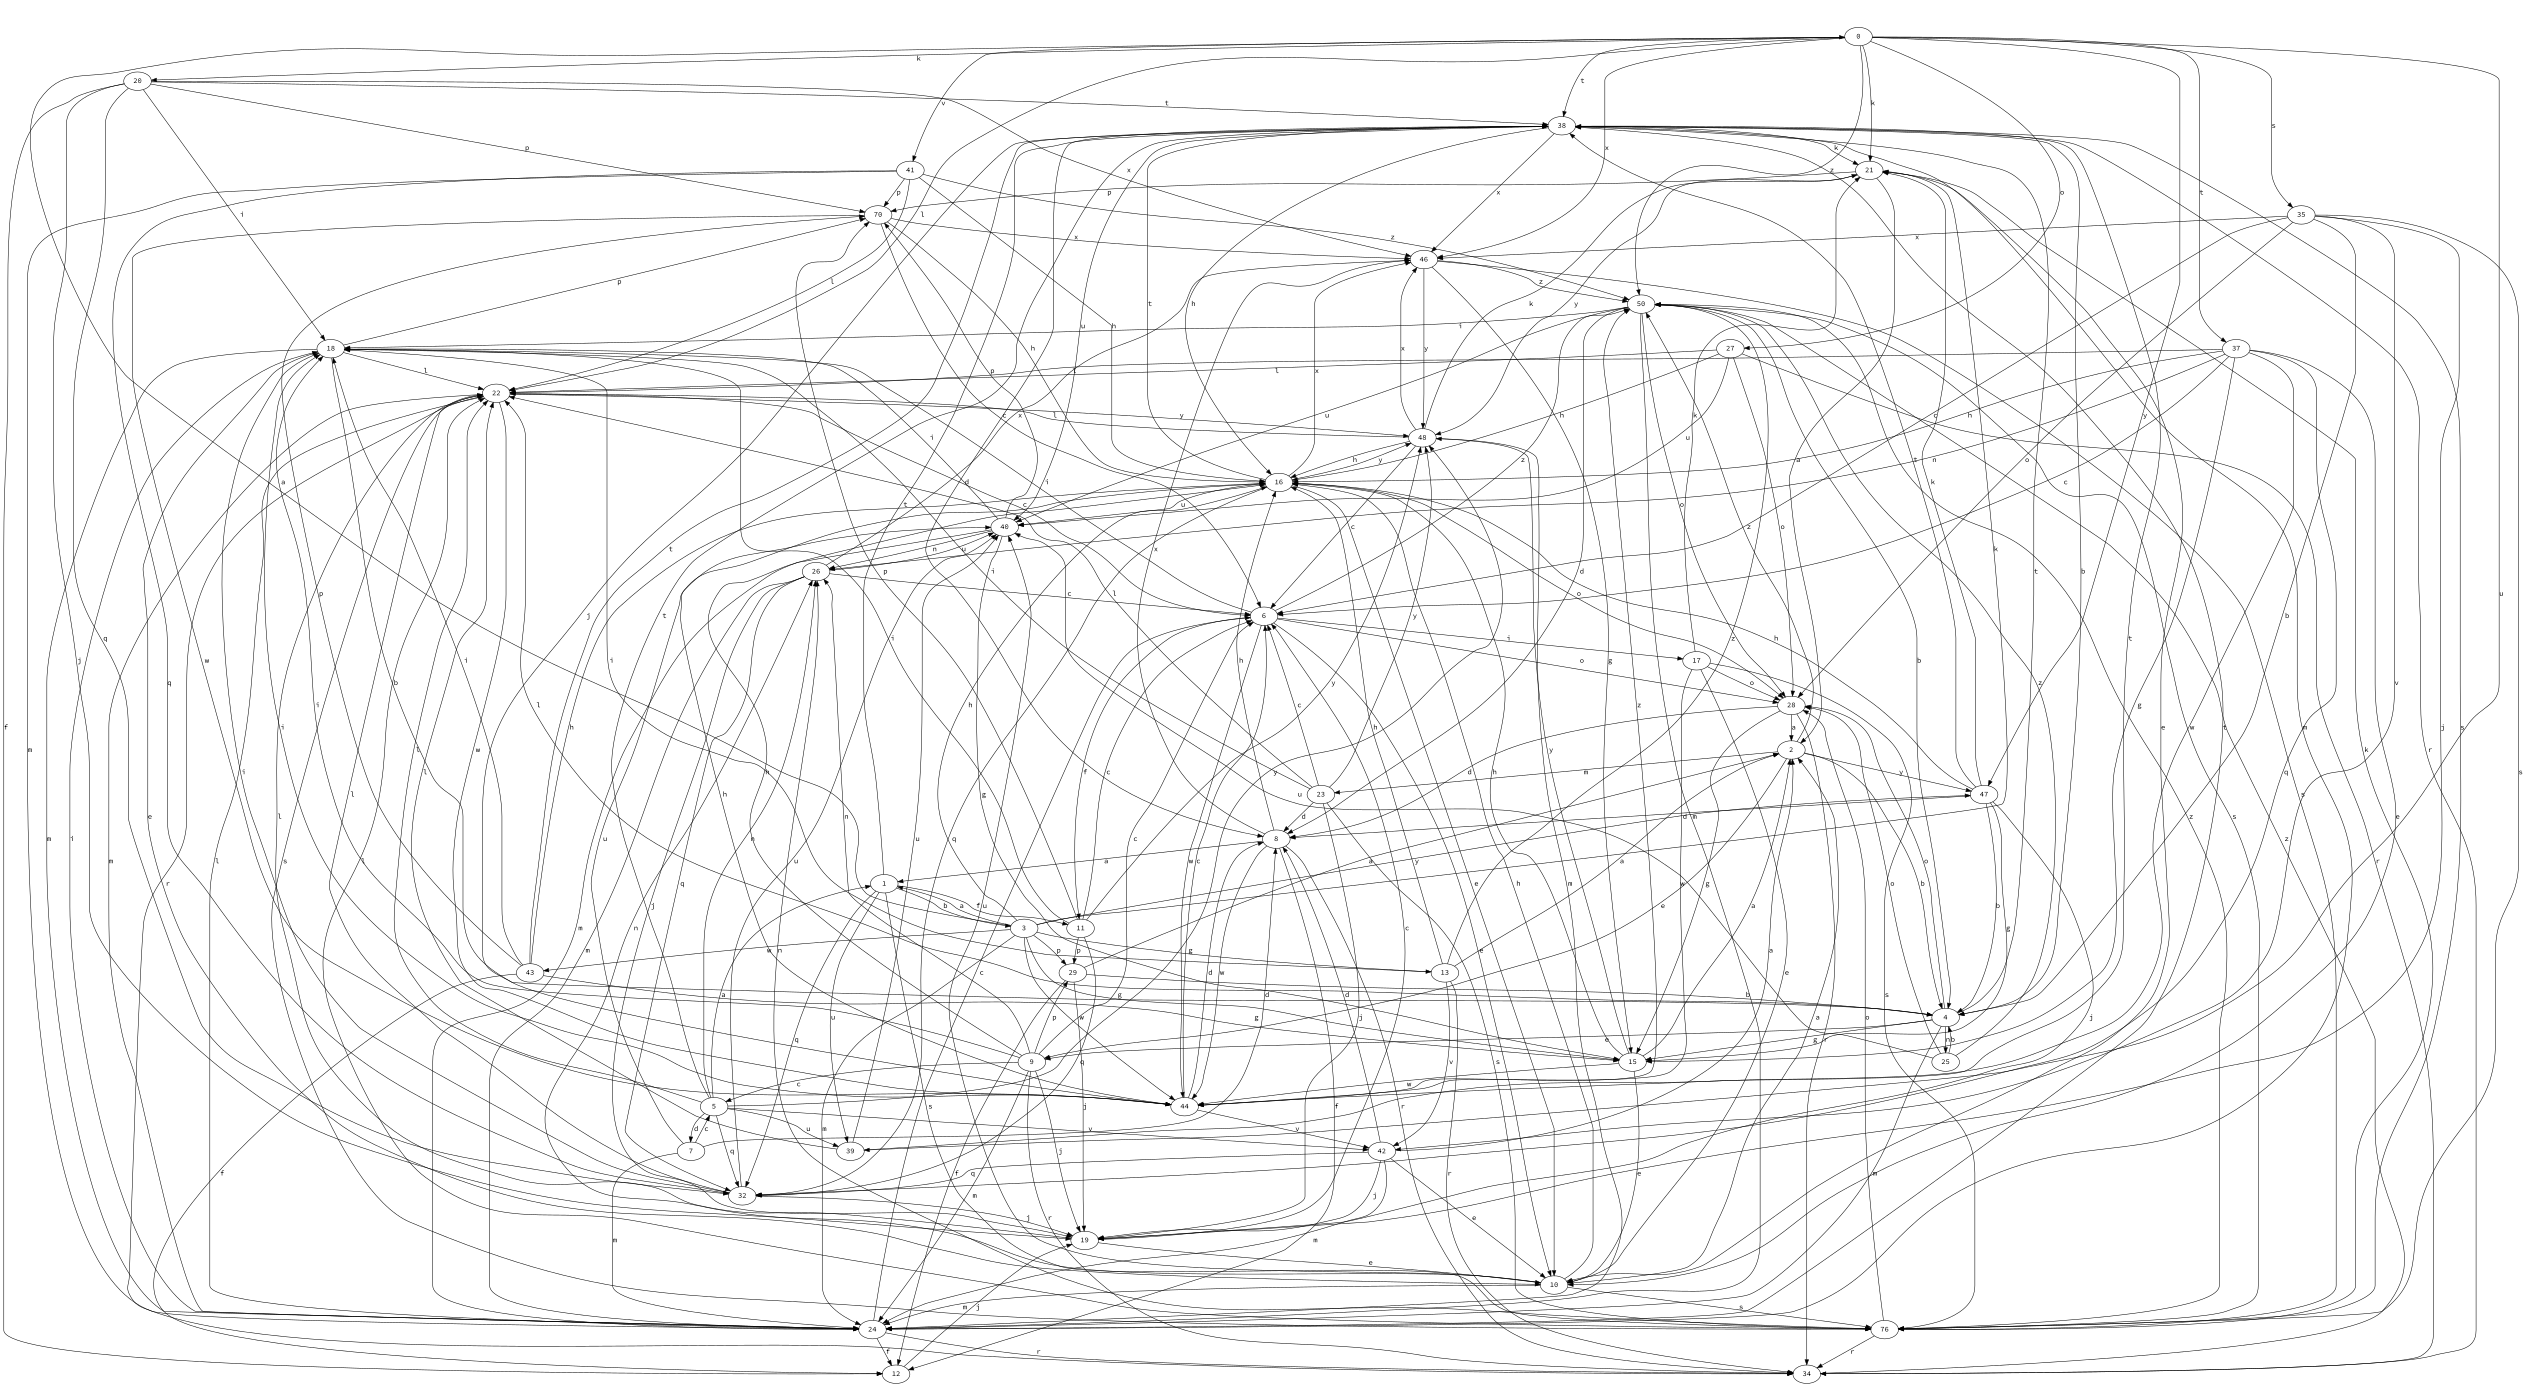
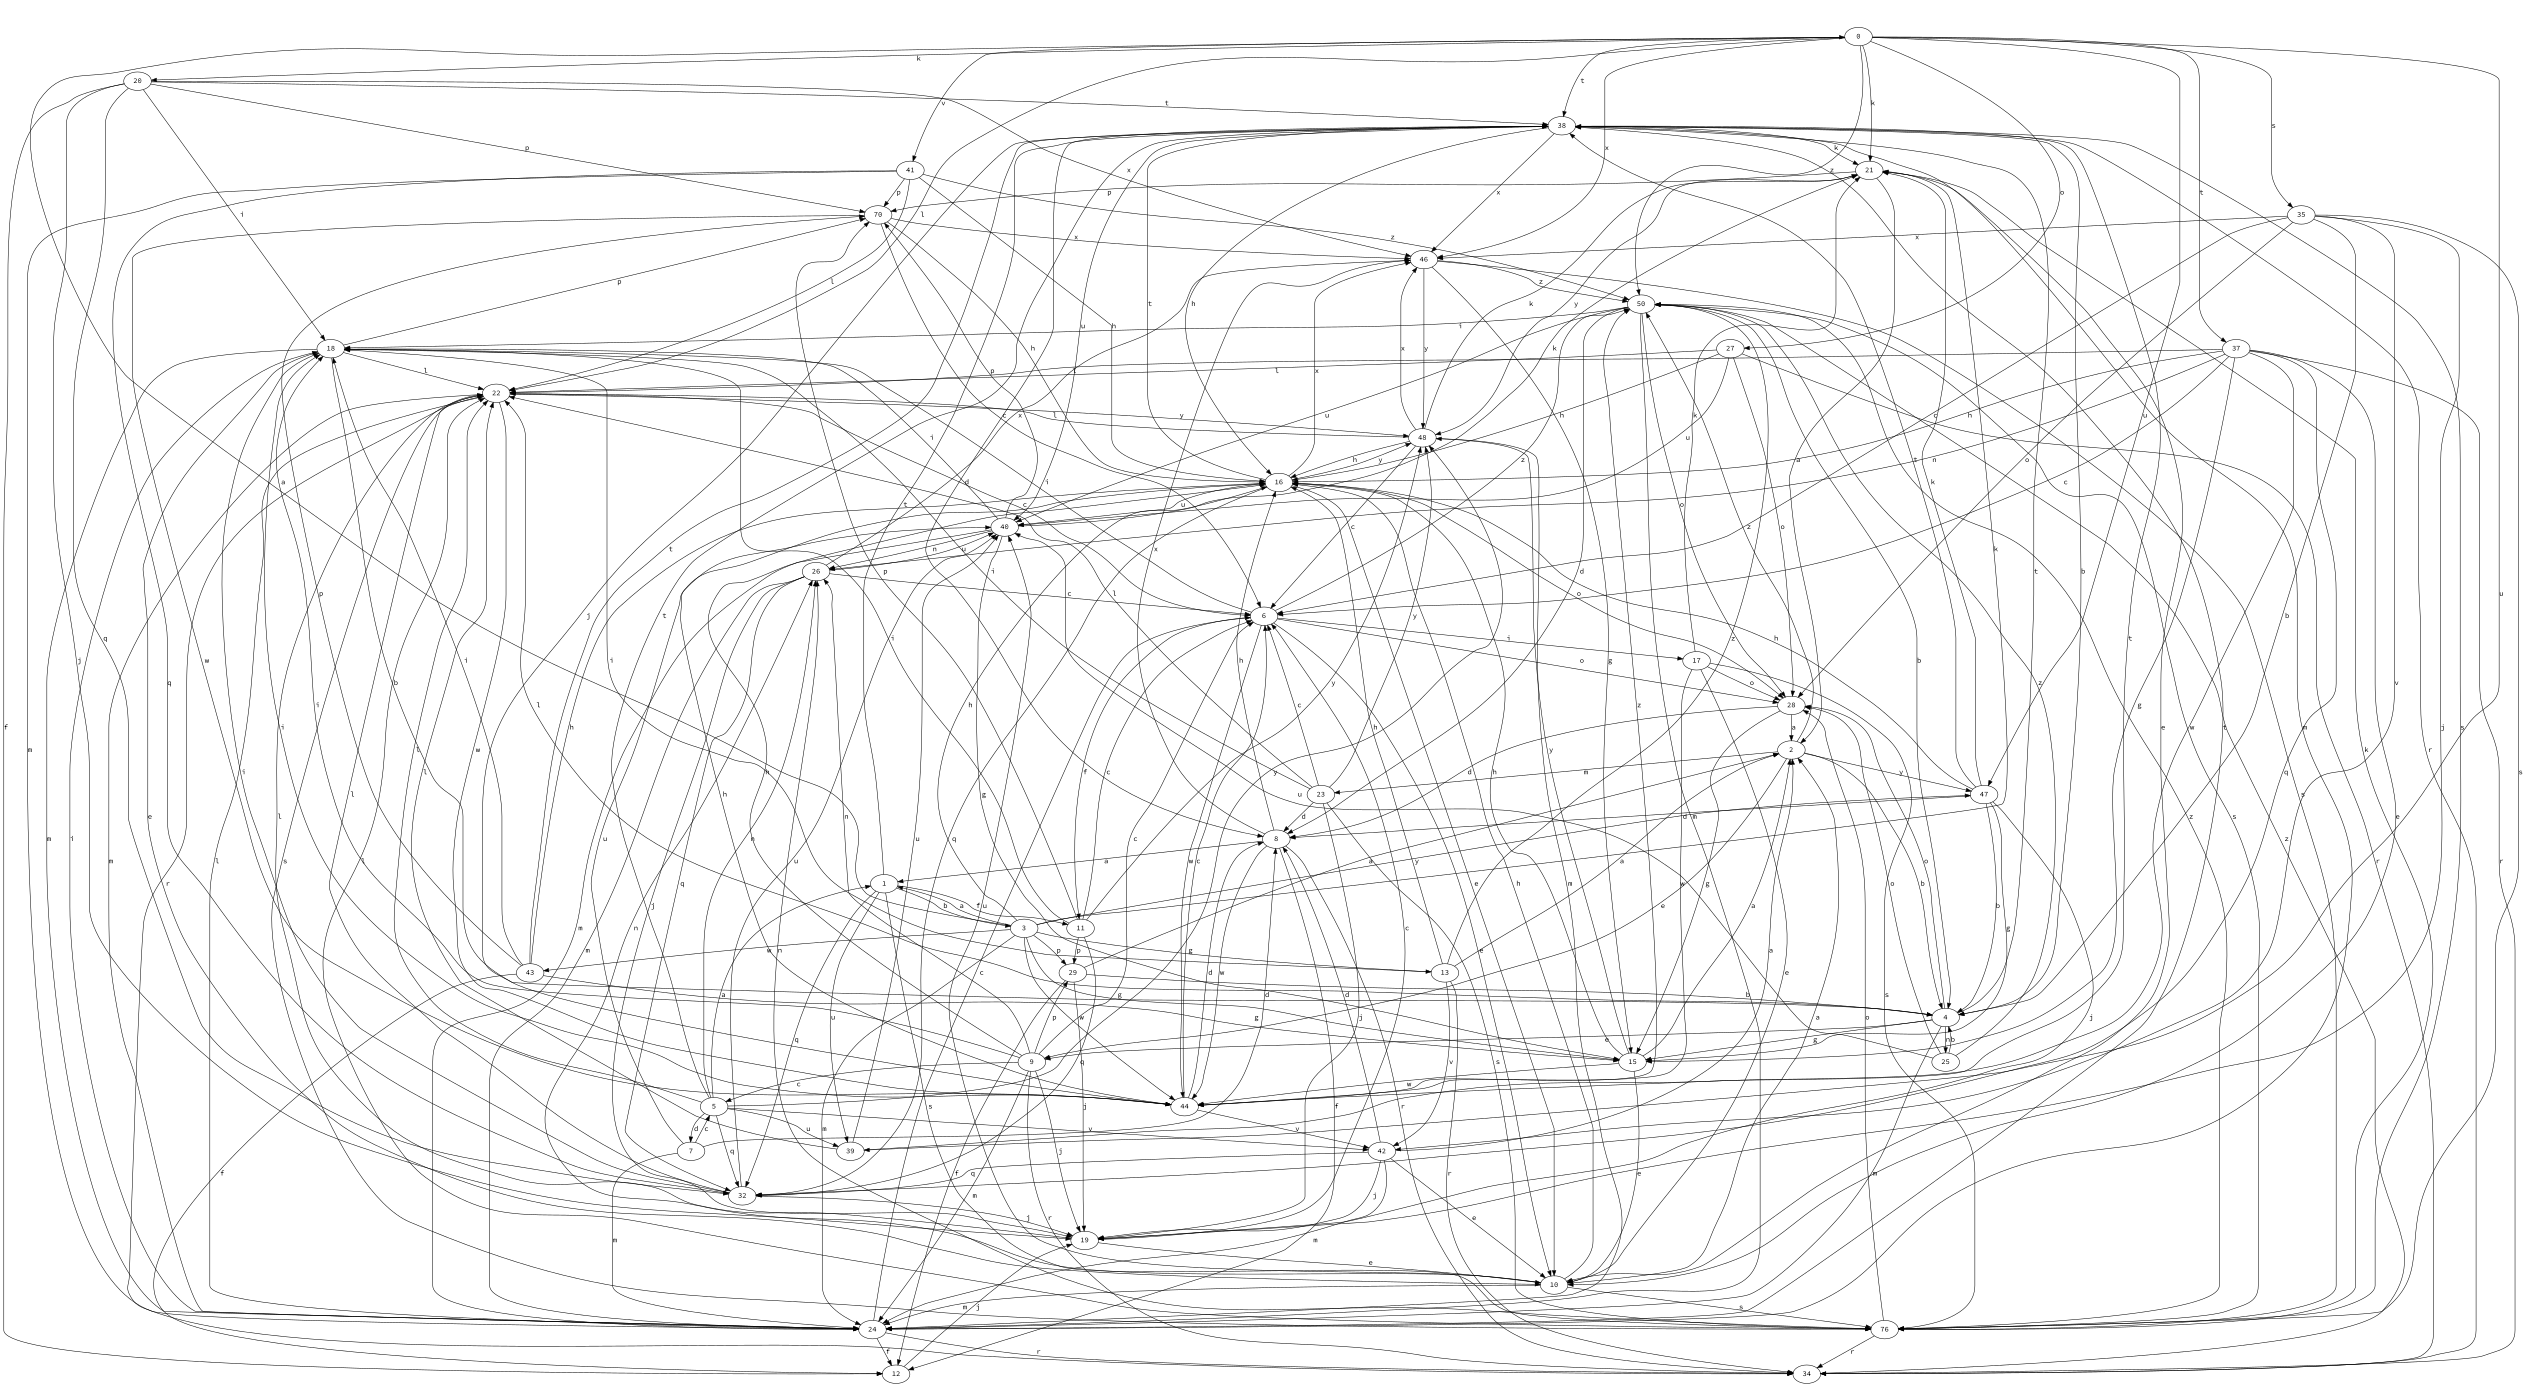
edge "0" -> "47": label "y" -> "u"
edge "40" -> "21": added, label "k"
edge "28" -> "34": now "37" -> "34"
